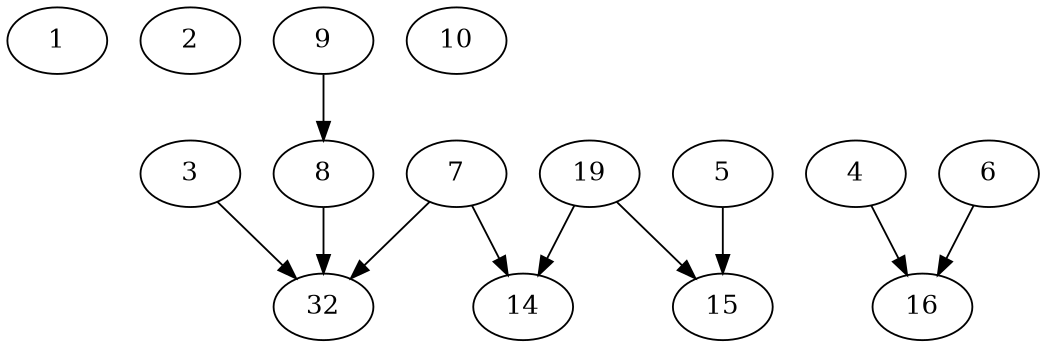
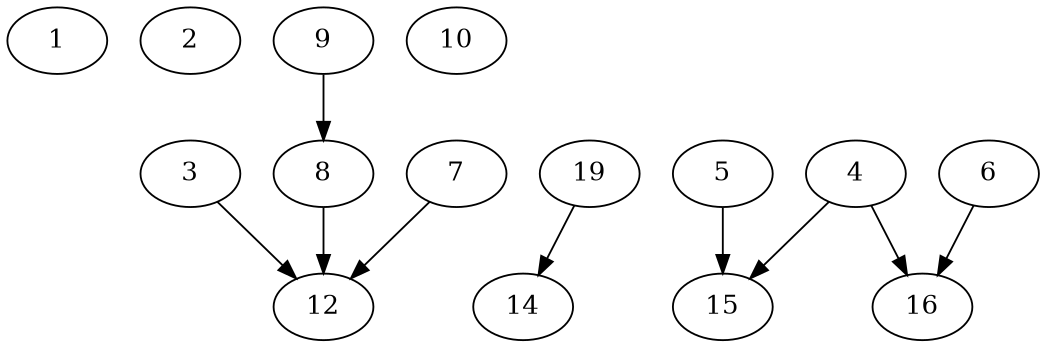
edge "7" -> "14": removed
edge "19" -> "15": now "4" -> "15"
node "32": label "32" -> "12"
